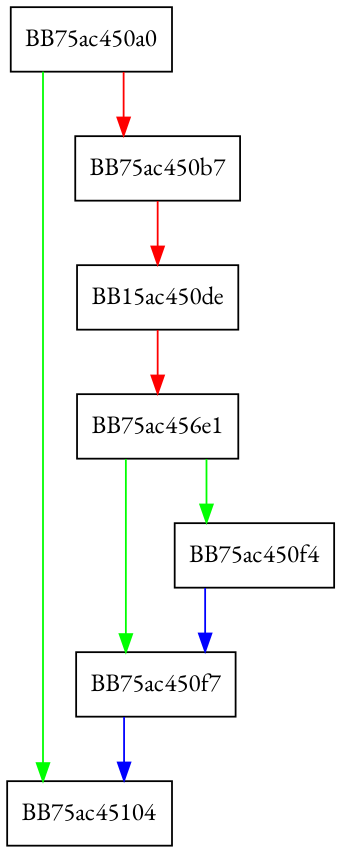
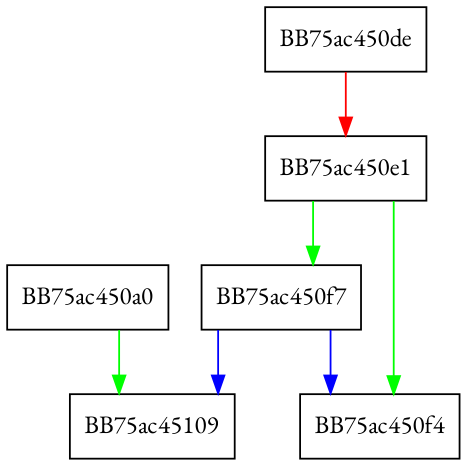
node "BB75ac450b7": removed
node "BB15ac450de": label "BB15ac450de" -> "BB75ac450de"
node "BB75ac456e1": label "BB75ac456e1" -> "BB75ac450e1"
edge "BB75ac450f4" -> "BB75ac450f7": reversed
node "BB75ac45104": label "BB75ac45104" -> "BB75ac45109"
